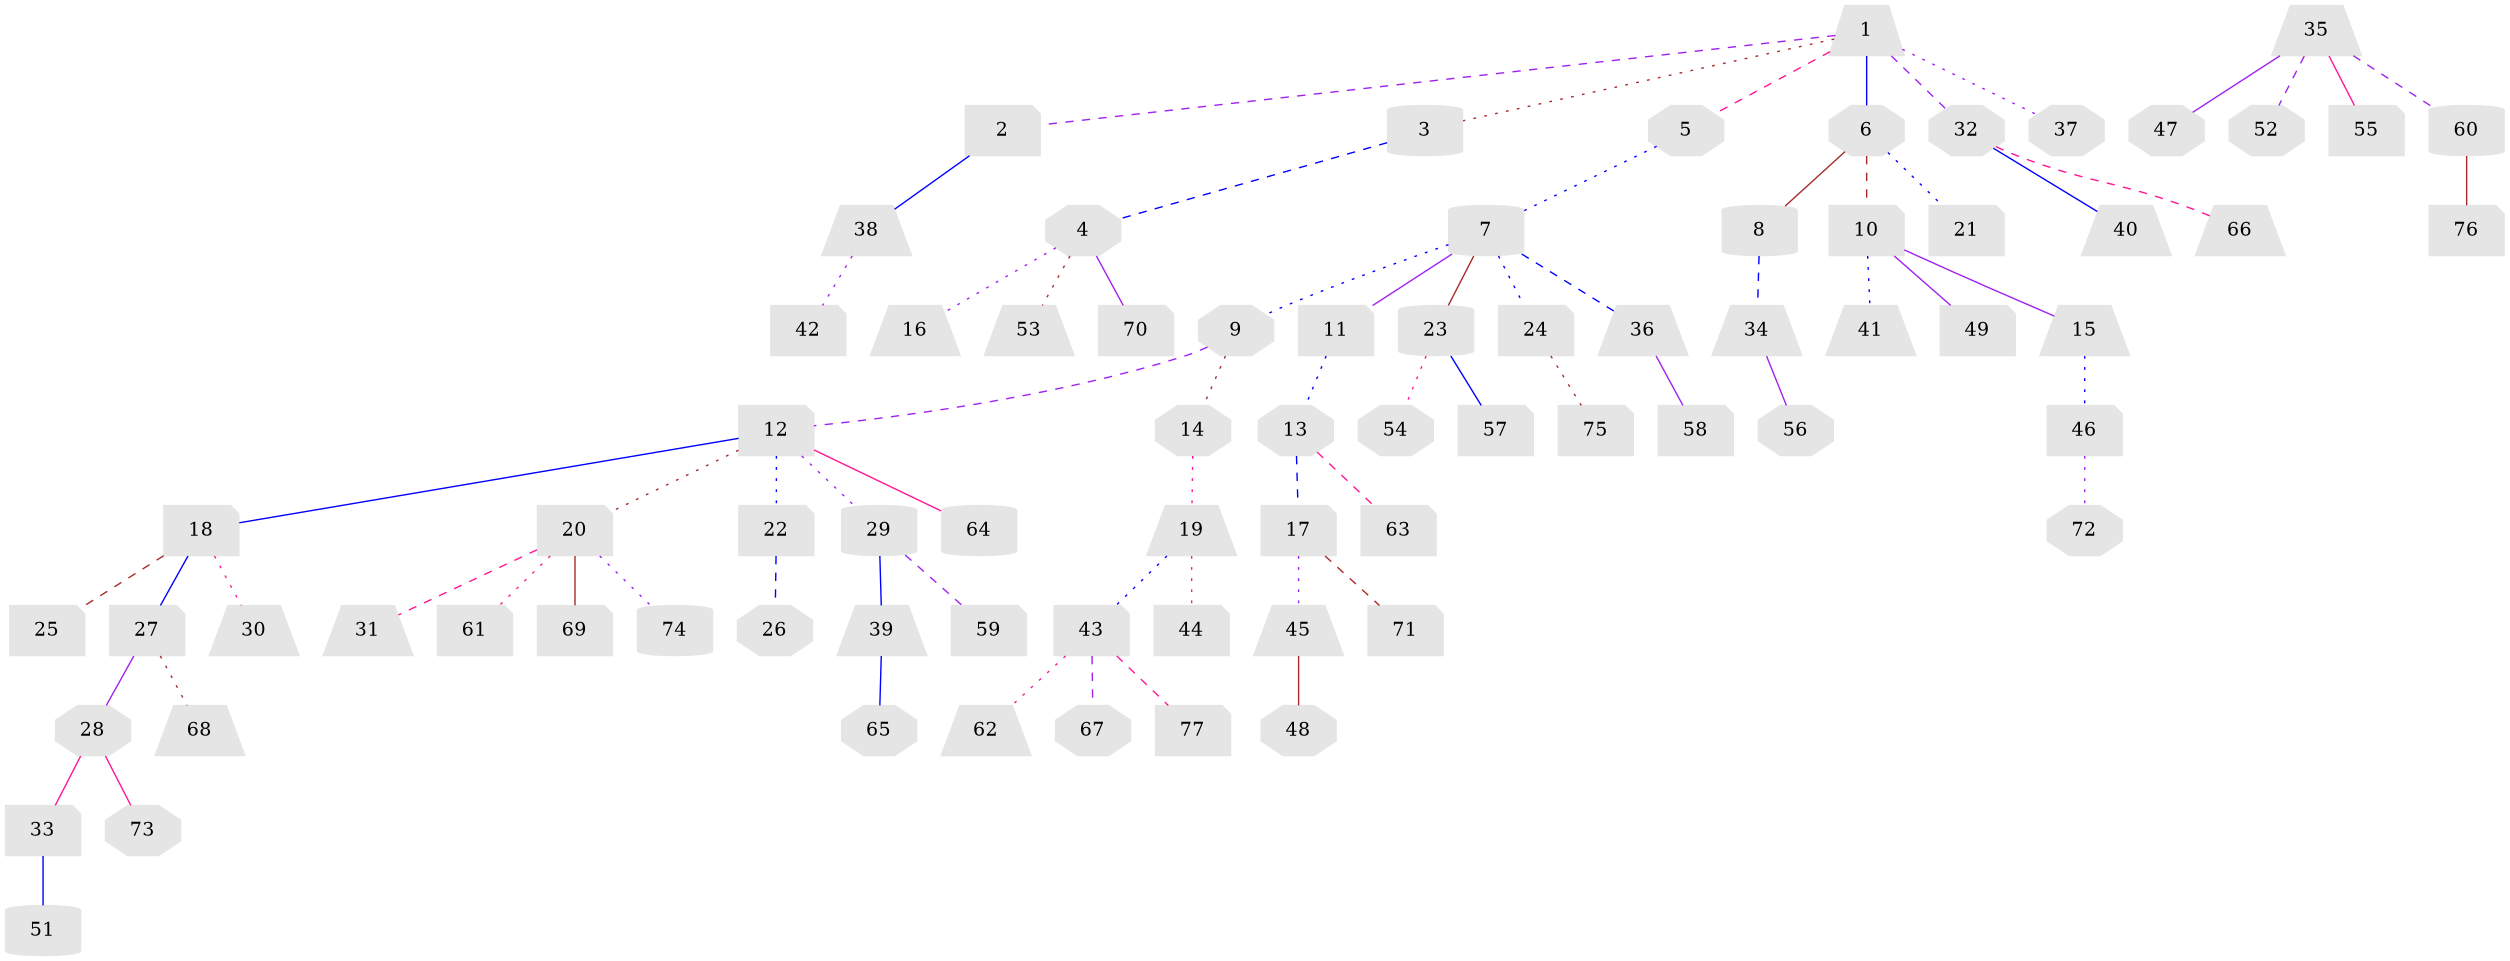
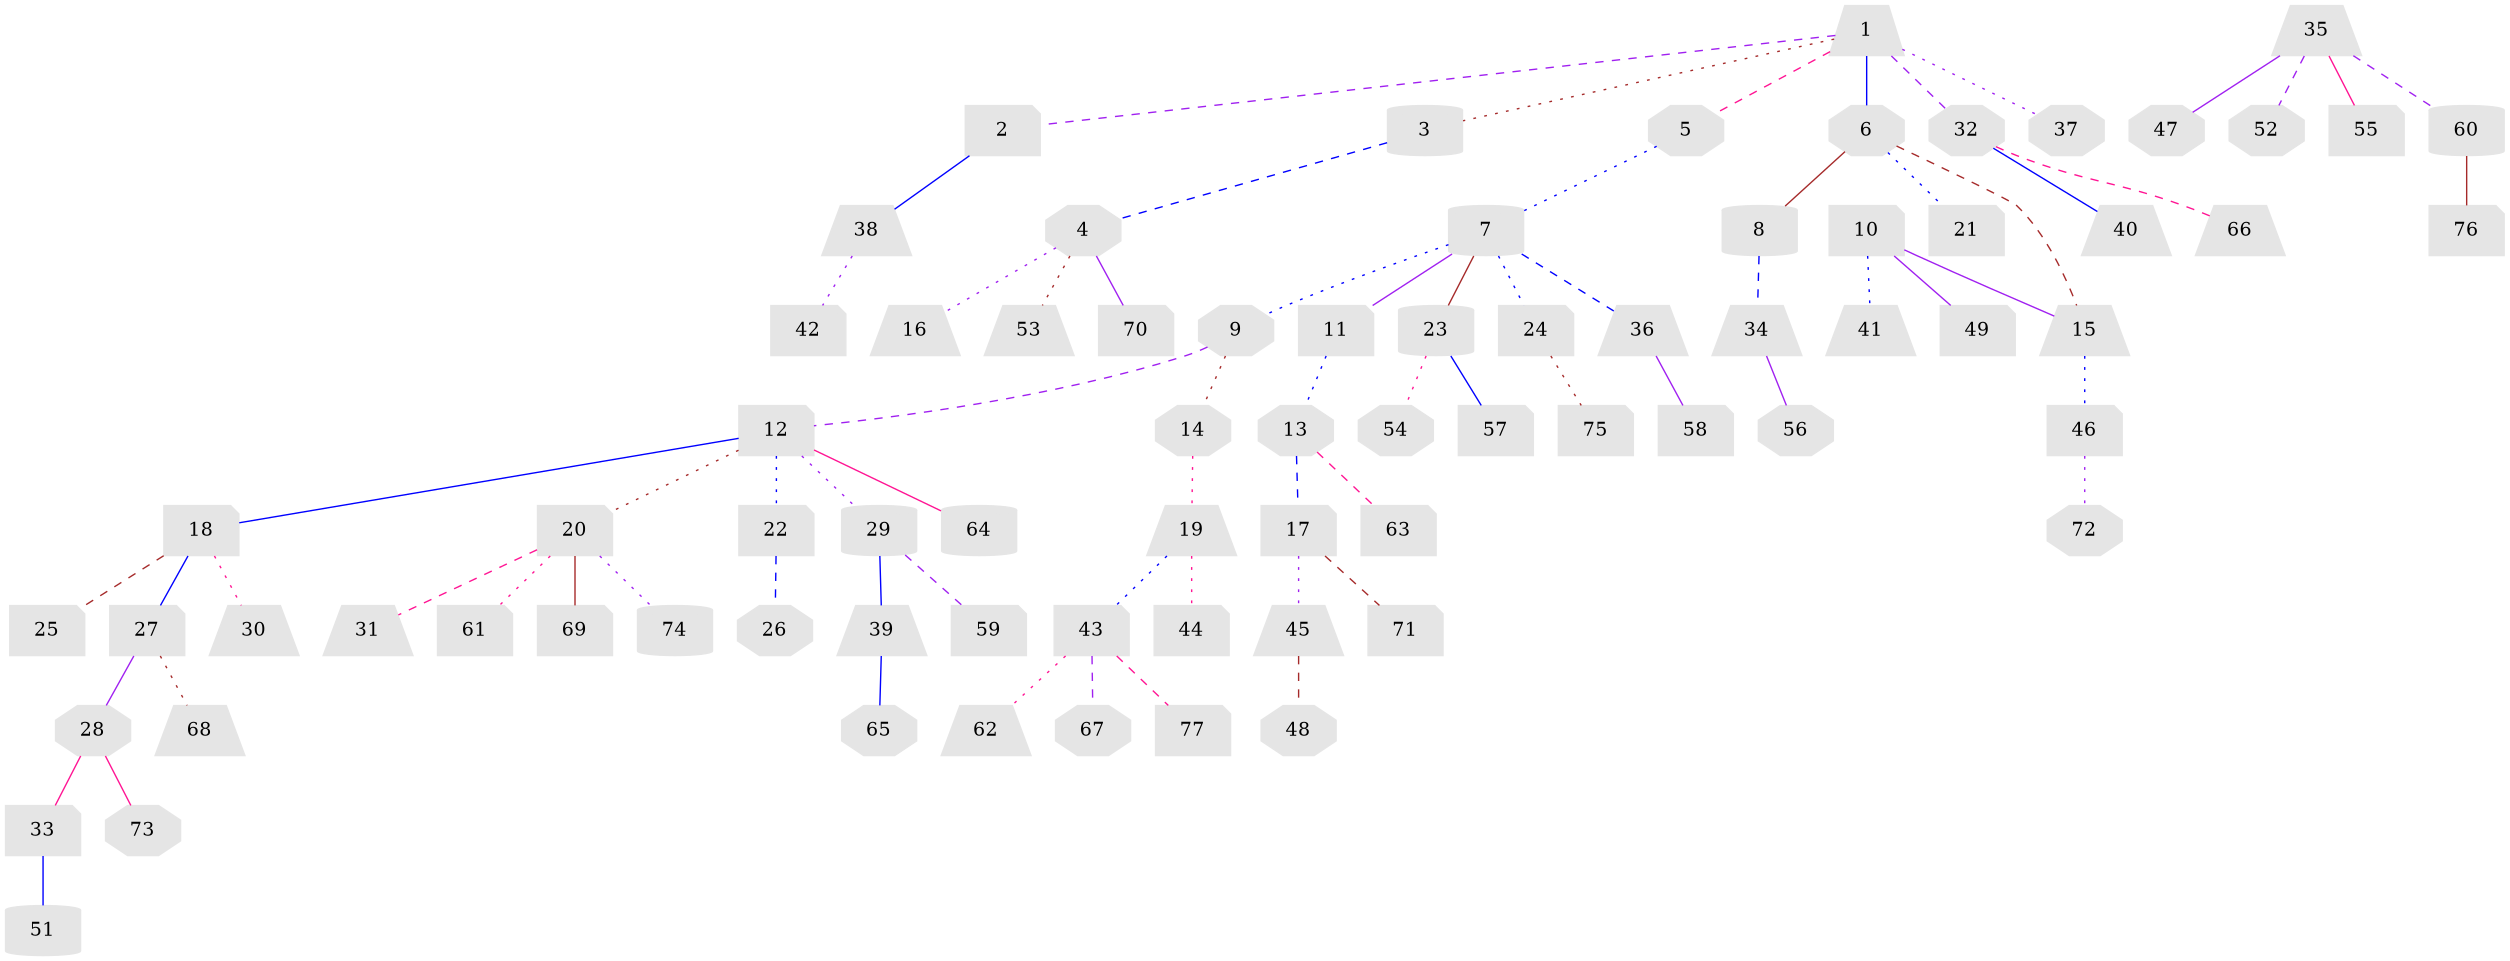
edge "6" -- "10": now "6" -- "15"
edge "45" -- "48": style solid -> dashed
